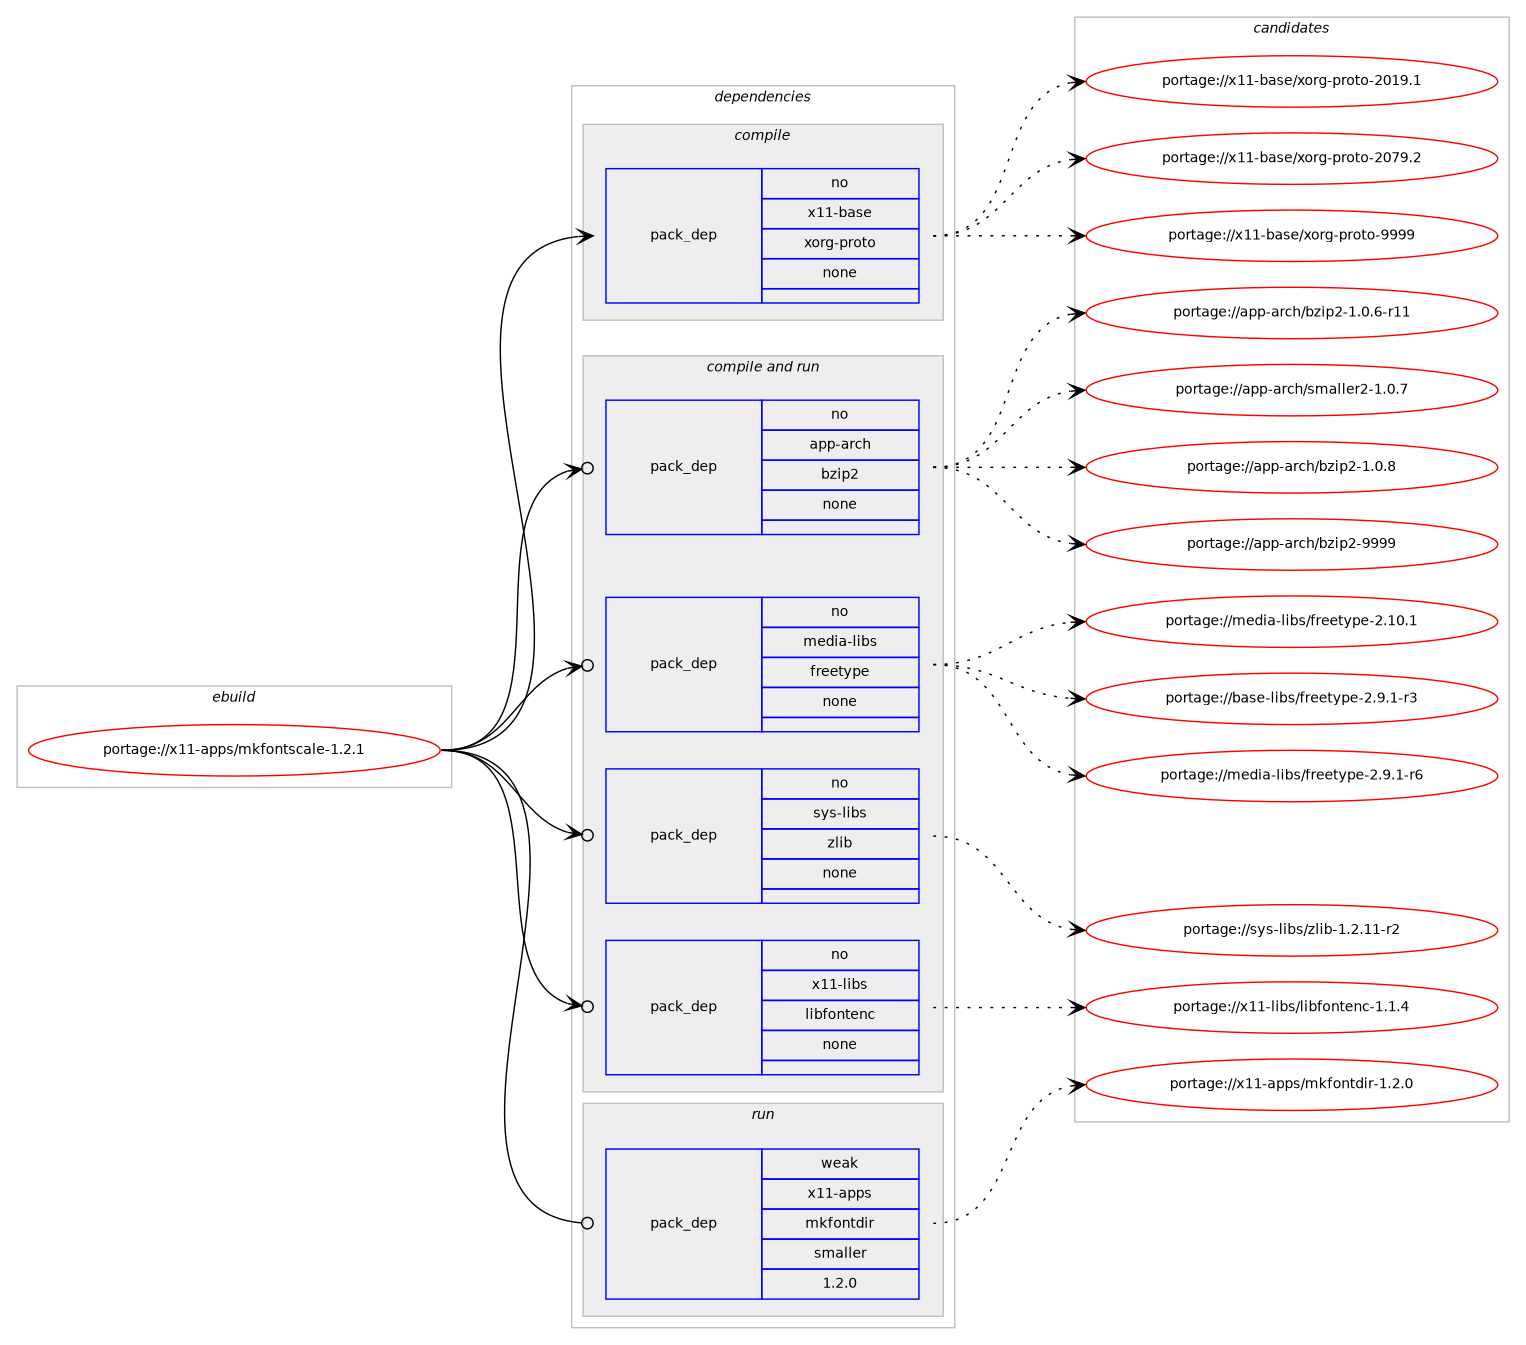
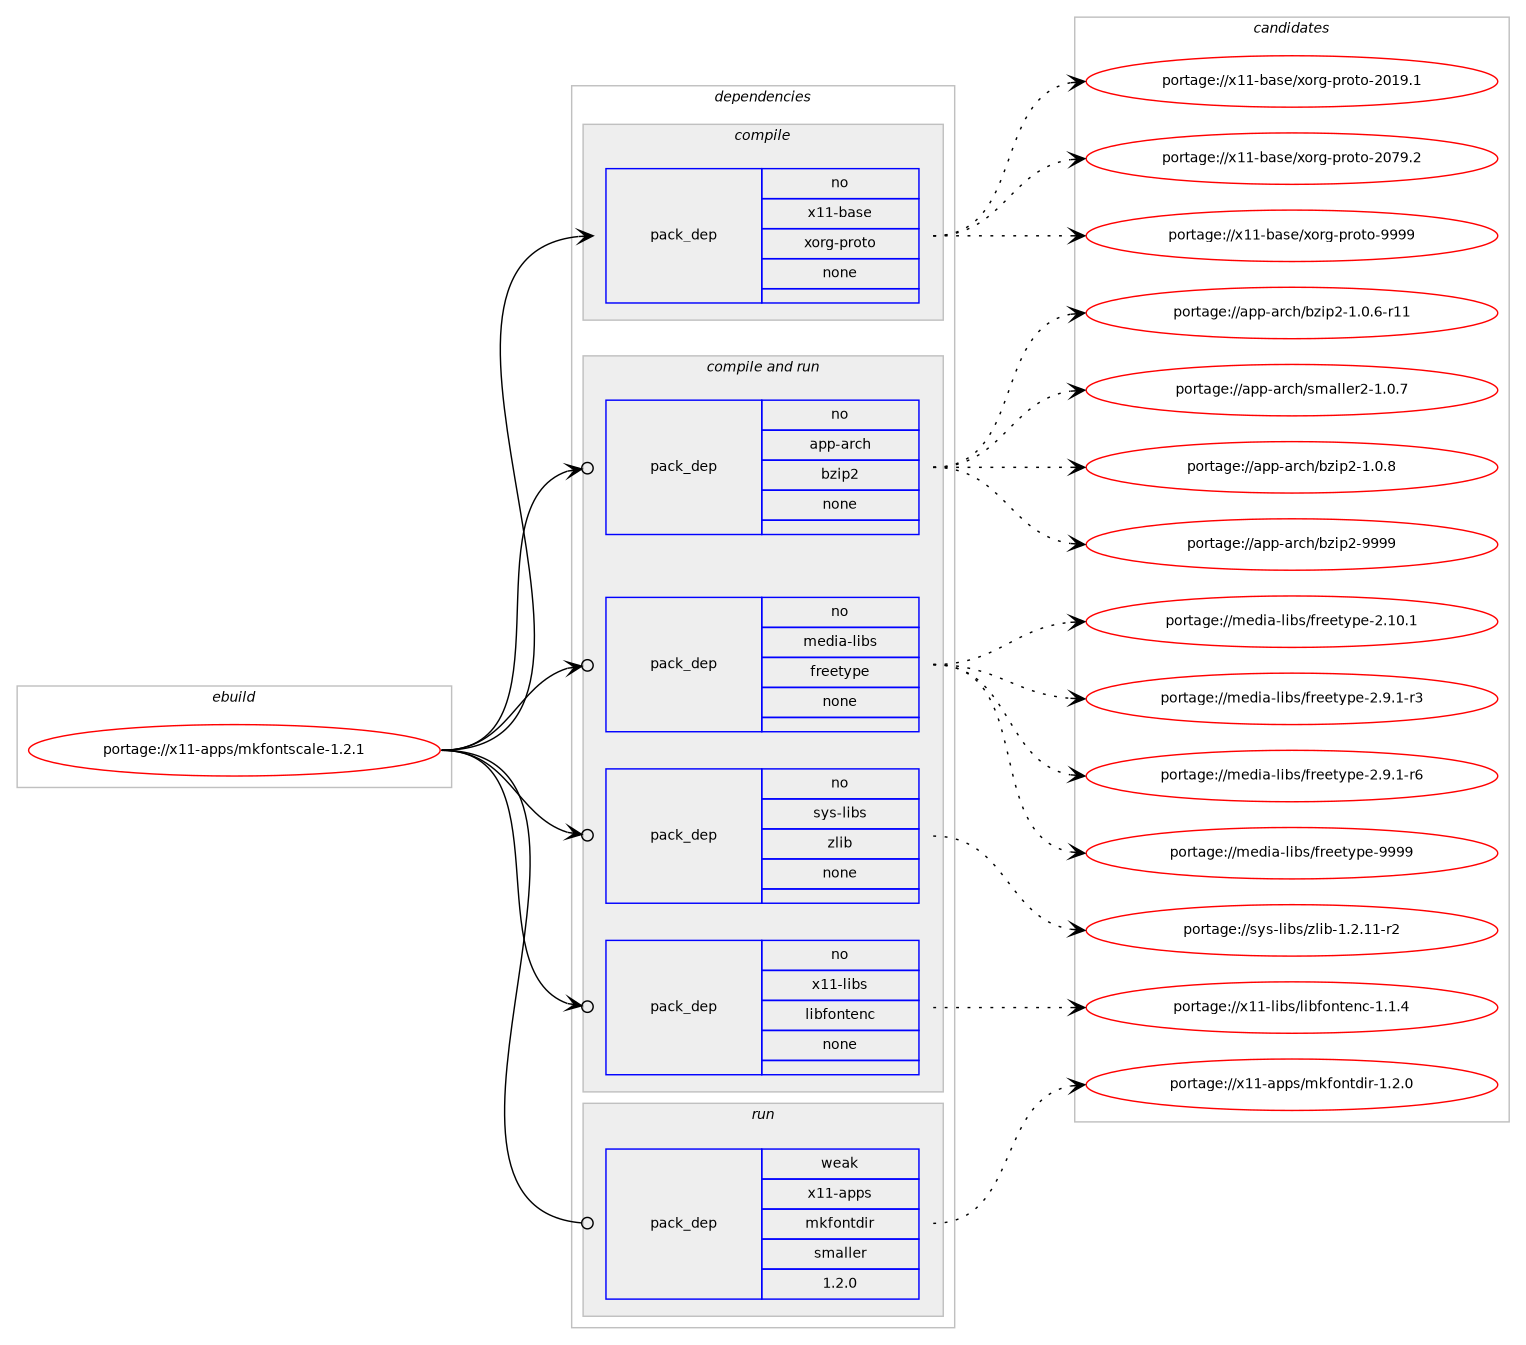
node "portage://base-libs/freetype-2.9.1-r3": label "portage://base-libs/freetype-2.9.1-r3" -> "portage://media-libs/freetype-2.9.1-r3"
node "portage://media-libs/freetype-9999": added
